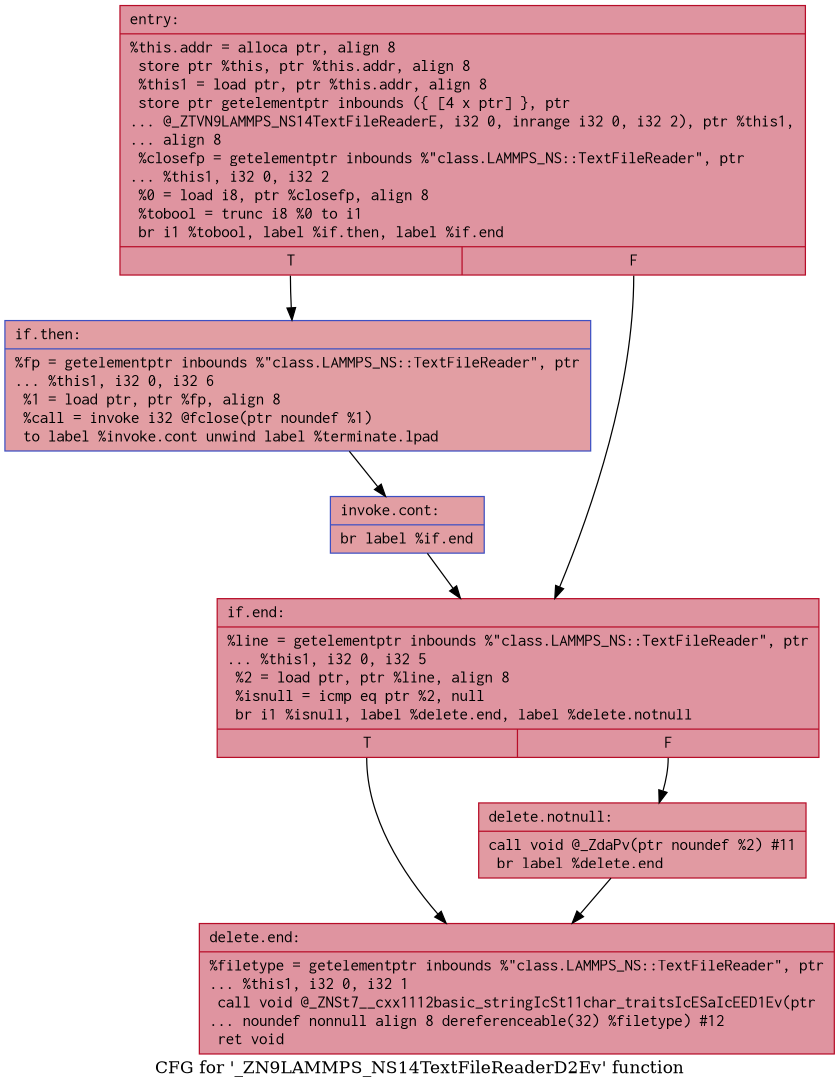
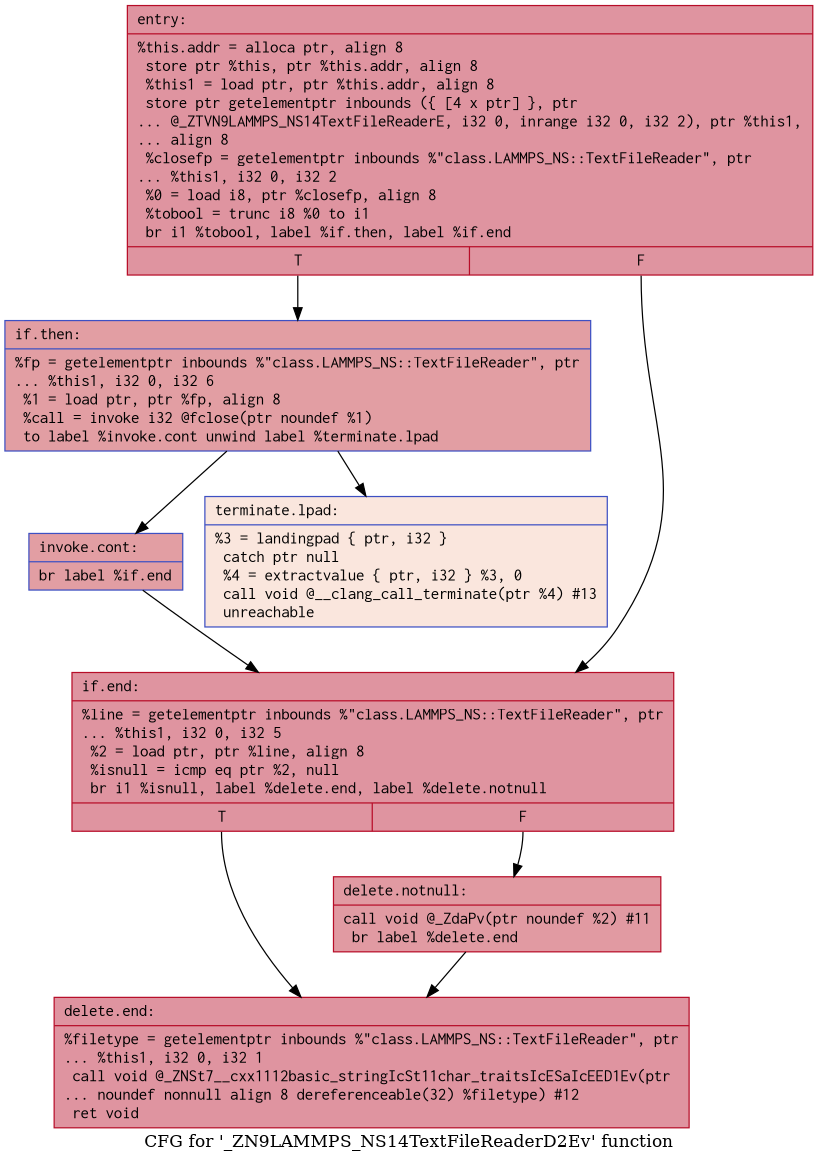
node "terminate.lpad:": added
